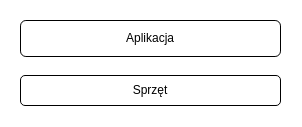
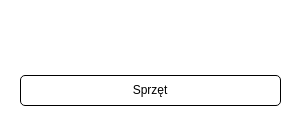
node "Aplikacja": removed
